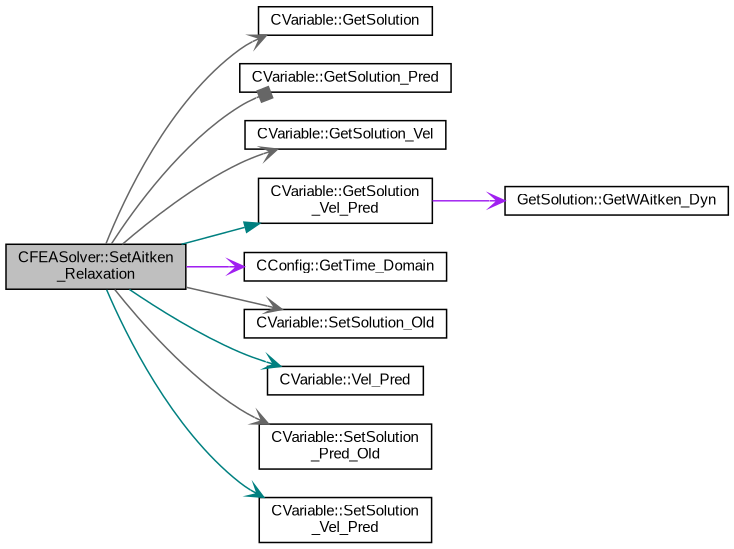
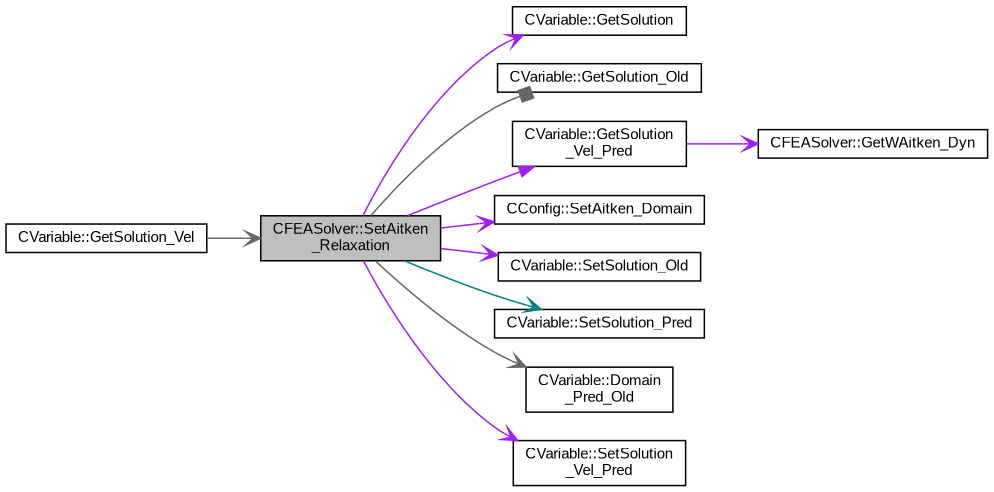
node "CVariable::GetSolution_Pred": label "CVariable::GetSolution_Pred" -> "CVariable::GetSolution_Old"
edge "CFEASolver::SetAitken _Relaxation" -> "CVariable::GetSolution": color gray40 -> purple
edge "CFEASolver::SetAitken _Relaxation" -> "CVariable::GetSolution_Vel": reversed
node "GetSolution::GetWAitken_Dyn": label "GetSolution::GetWAitken_Dyn" -> "CFEASolver::GetWAitken_Dyn"
edge "CFEASolver::SetAitken _Relaxation" -> "CVariable::GetSolution _Vel_Pred": color teal -> purple
node "CConfig::GetTime_Domain": label "CConfig::GetTime_Domain" -> "CConfig::SetAitken_Domain"
edge "CFEASolver::SetAitken _Relaxation" -> "CVariable::SetSolution_Old": color gray40 -> purple
node "CVariable::Vel_Pred": label "CVariable::Vel_Pred" -> "CVariable::SetSolution_Pred"
edge "CFEASolver::SetAitken _Relaxation" -> "CVariable::SetSolution _Vel_Pred": color teal -> purple
node "CVariable::SetSolution _Pred_Old": label "CVariable::SetSolution _Pred_Old" -> "CVariable::Domain _Pred_Old"
